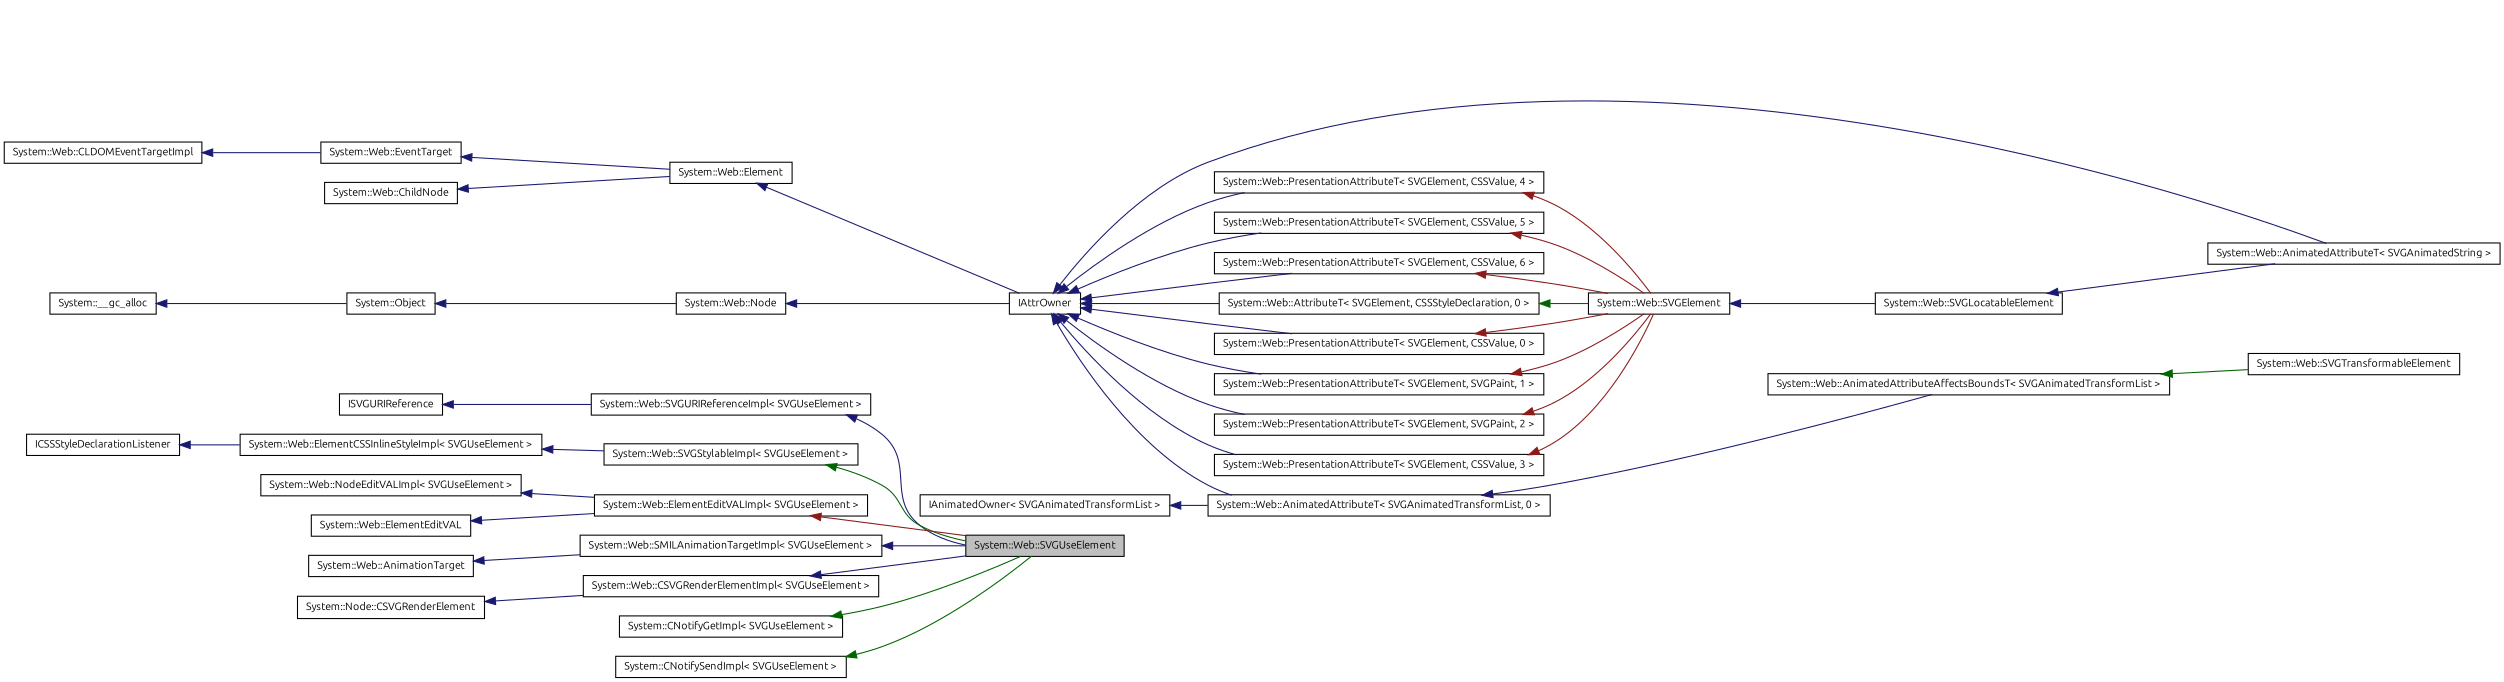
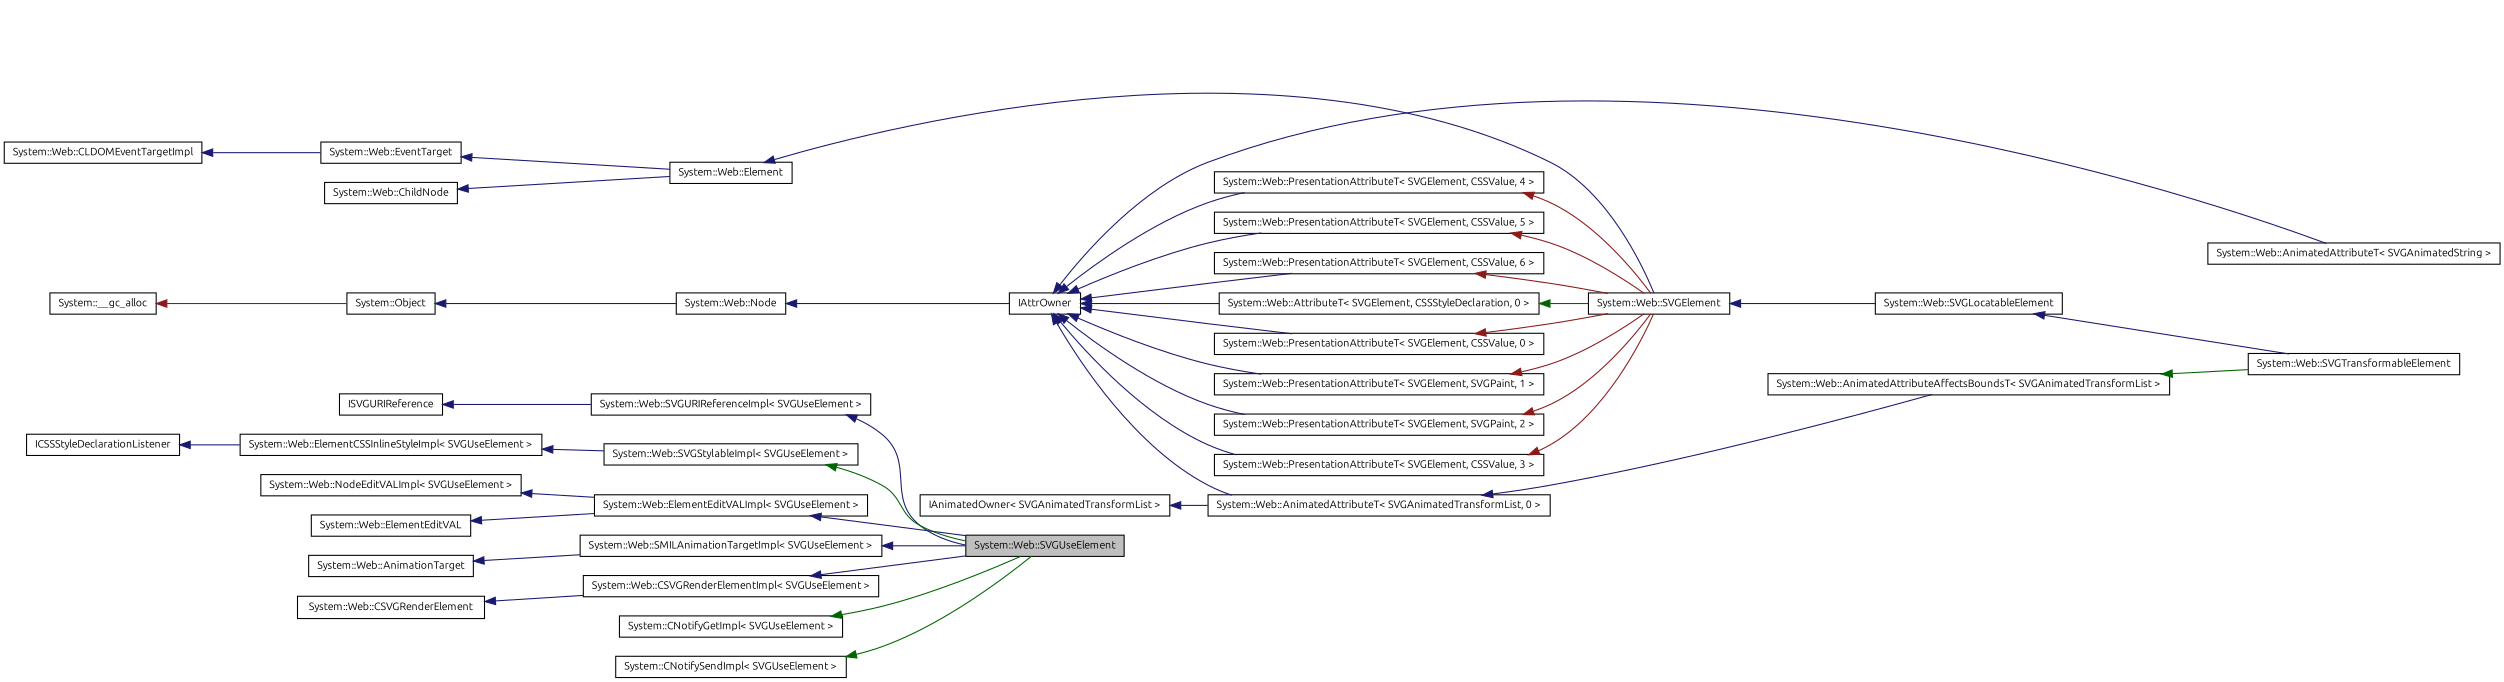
edge "IAttrOwner" -> "System::Web::Element": now "System::Web::SVGElement" -> "System::Web::Element"
edge "System::Web::AnimatedAttributeT< SVGAnimatedString >" -> "System::Web::SVGLocatableElement": now "System::Web::SVGTransformableElement" -> "System::Web::SVGLocatableElement"
edge "System::Object" -> "System::__gc_alloc": color midnightblue -> firebrick4
edge "System::Web::SVGUseElement" -> "System::Web::ElementEditVALImpl< SVGUseElement >": color firebrick4 -> midnightblue
node "System::Node::CSVGRenderElement": label "System::Node::CSVGRenderElement" -> "System::Web::CSVGRenderElement"
